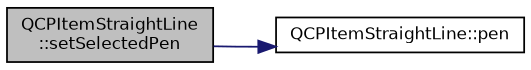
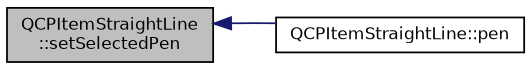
edge "QCPItemStraightLine ::setSelectedPen" -> "QCPItemStraightLine::pen": reversed
